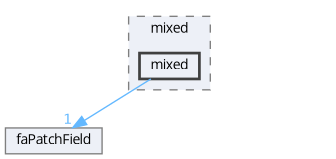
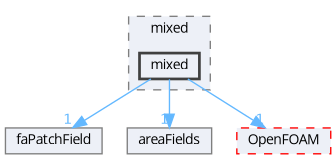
node "areaFields": added
node "OpenFOAM": added
